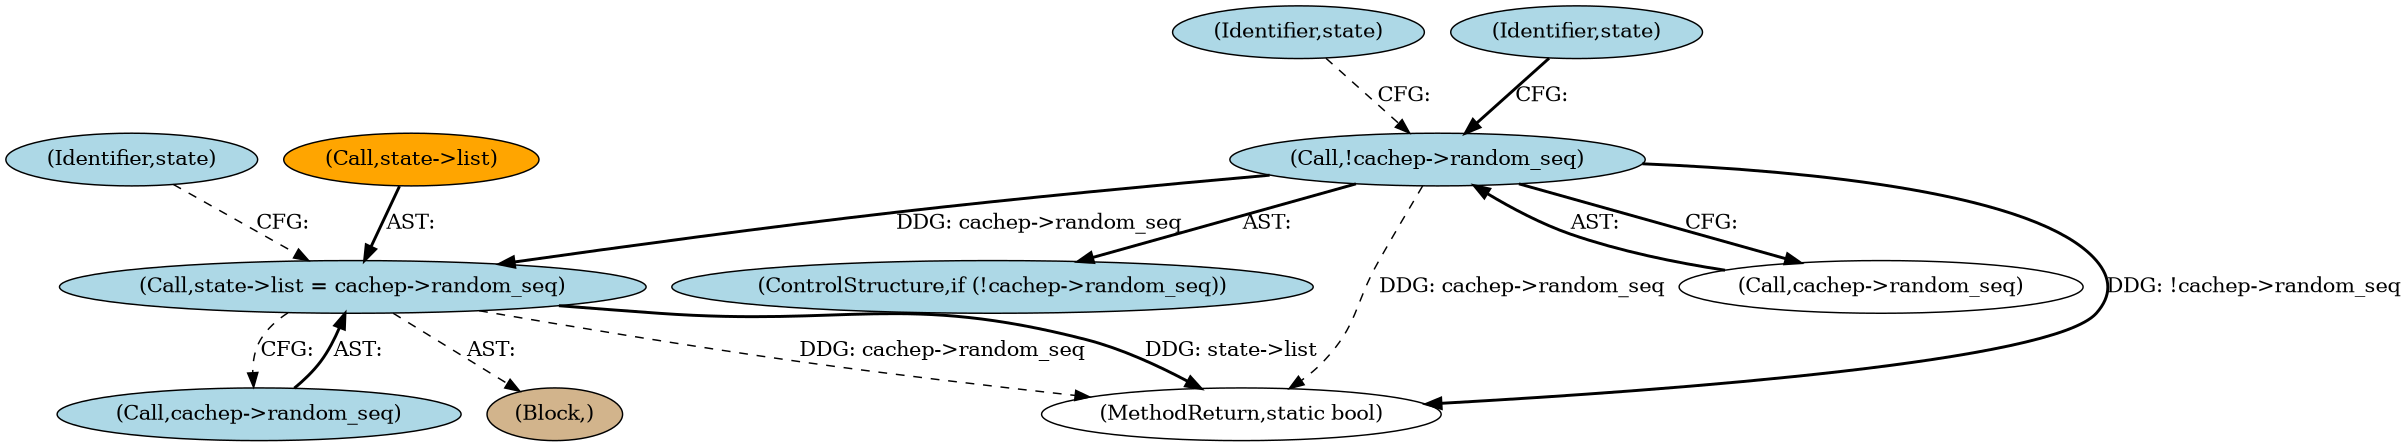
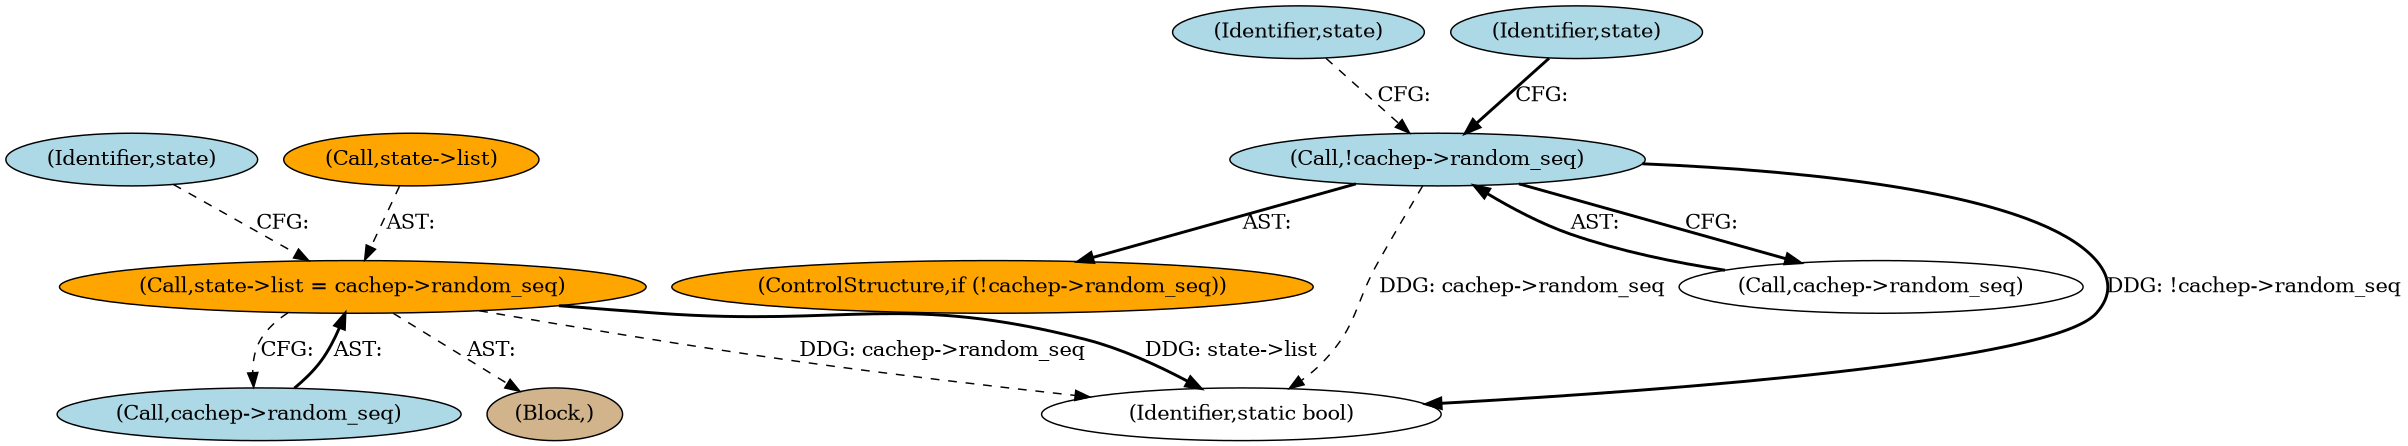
edge "(Call,!cachep->random_seq)" -> "(Call,state->list = cachep->random_seq)": removed, label "DDG: cachep->random_seq"
edge "(Call,state->list)" -> "(Call,state->list = cachep->random_seq)": style bold -> dashed
node "(Call,state->list = cachep->random_seq)": fillcolor lightblue -> orange
node "(ControlStructure,if (!cachep->random_seq))": fillcolor lightblue -> orange
node "(MethodReturn,static bool)": label "(MethodReturn,static bool)" -> "(Identifier,static bool)"
